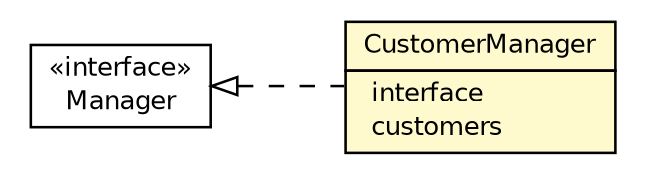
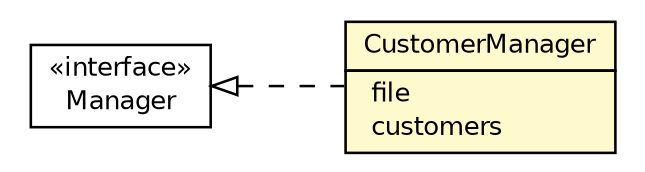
node "CustomerManager": text "interface" -> "file"
